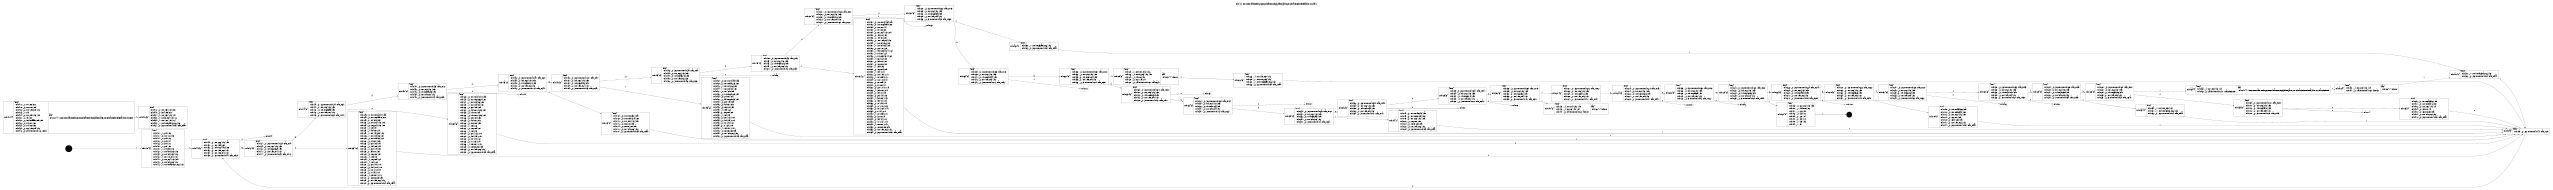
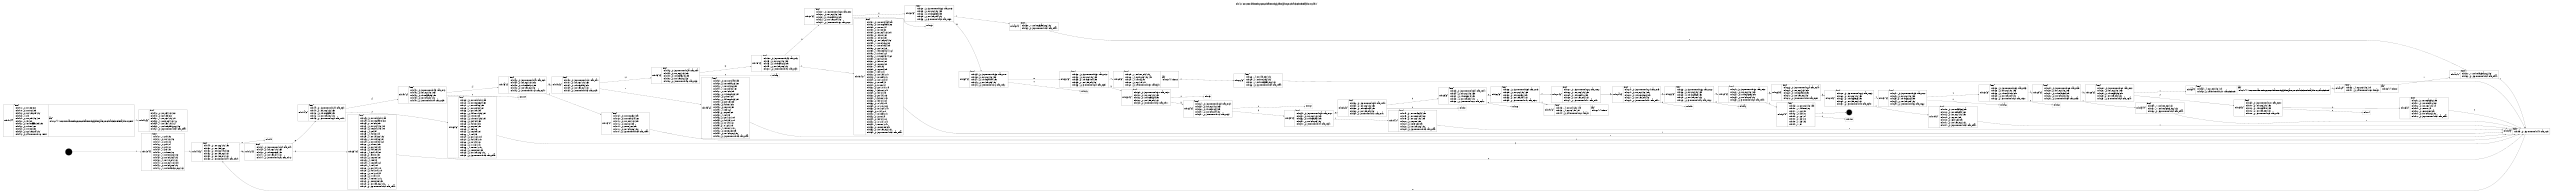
edge "0x401665 [25]" -> "0x401b0e": now "0x401d6d [19]" -> "0x401b0e"
